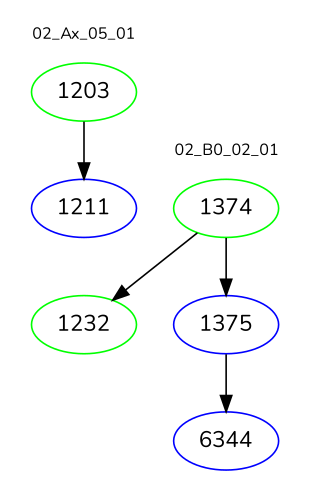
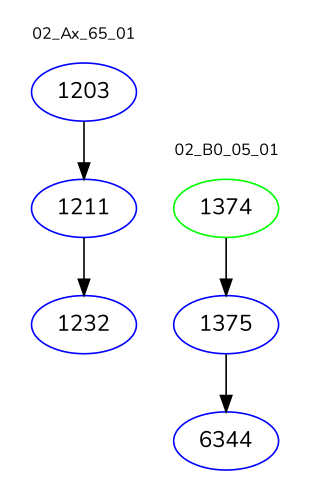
cluster "02_Ax_05_01": label "02_Ax_05_01" -> "02_Ax_65_01"
node "1203": color green -> blue
cluster "02_B0_02_01": label "02_B0_02_01" -> "02_B0_05_01"
edge "1374" -> "1232": now "1211" -> "1232"
node "1232": color green -> blue
